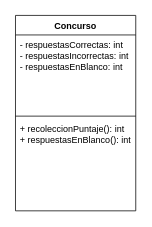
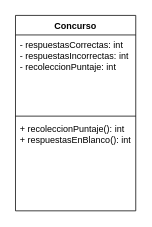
node "- respuestasCorrectas: int - respuestasIncorrectas: int - respuestasEnBlanco: int": label "- respuestasCorrectas: int - respuestasIncorrectas: int - respuestasEnBlanco: int" -> "- respuestasCorrectas: int - respuestasIncorrectas: int - recoleccionPuntaje: int"
